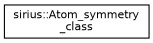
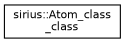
node "sirius::Atom_symmetry _class": label "sirius::Atom_symmetry _class" -> "sirius::Atom_class _class"
